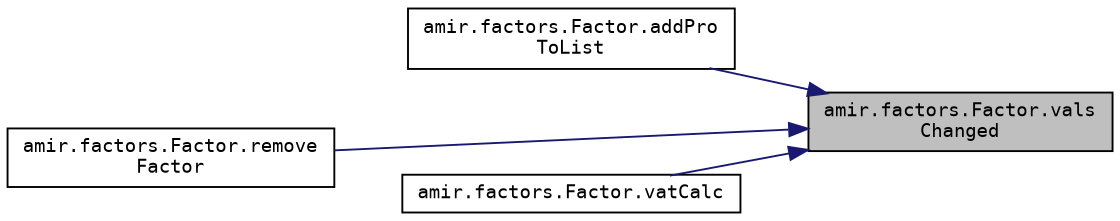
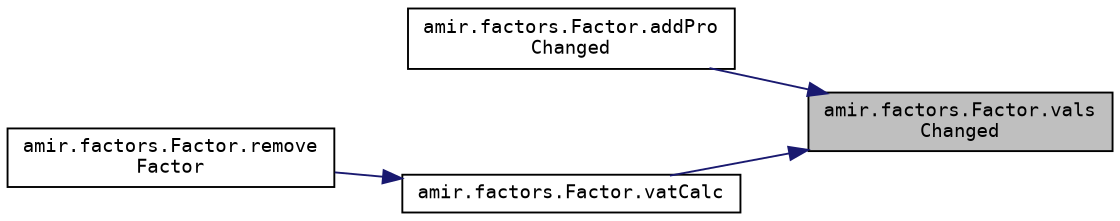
node "amir.factors.Factor.addPro ToList": label "amir.factors.Factor.addPro ToList" -> "amir.factors.Factor.addPro Changed"
edge "amir.factors.Factor.remove Factor" -> "amir.factors.Factor.vals Changed": now "amir.factors.Factor.remove Factor" -> "amir.factors.Factor.vatCalc"
